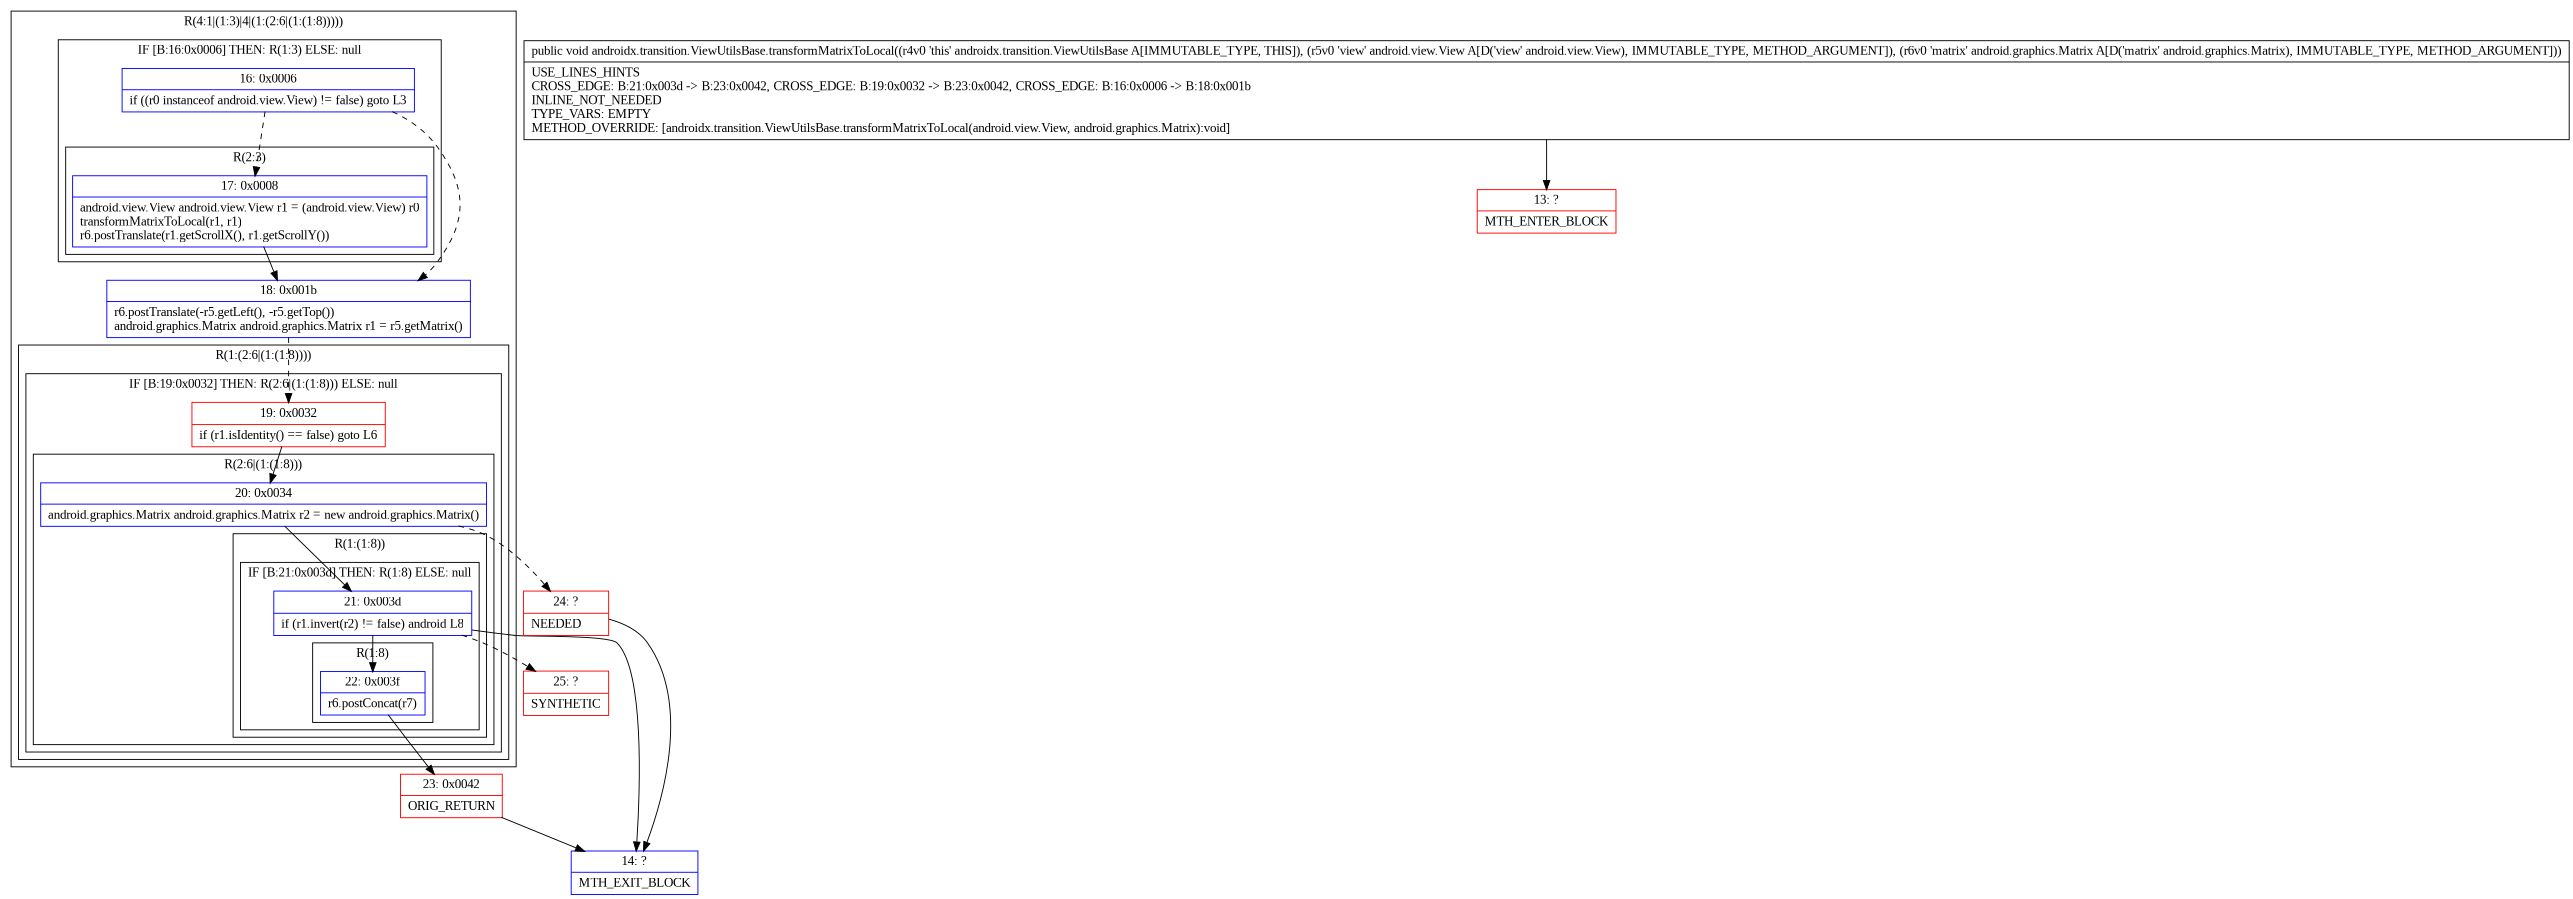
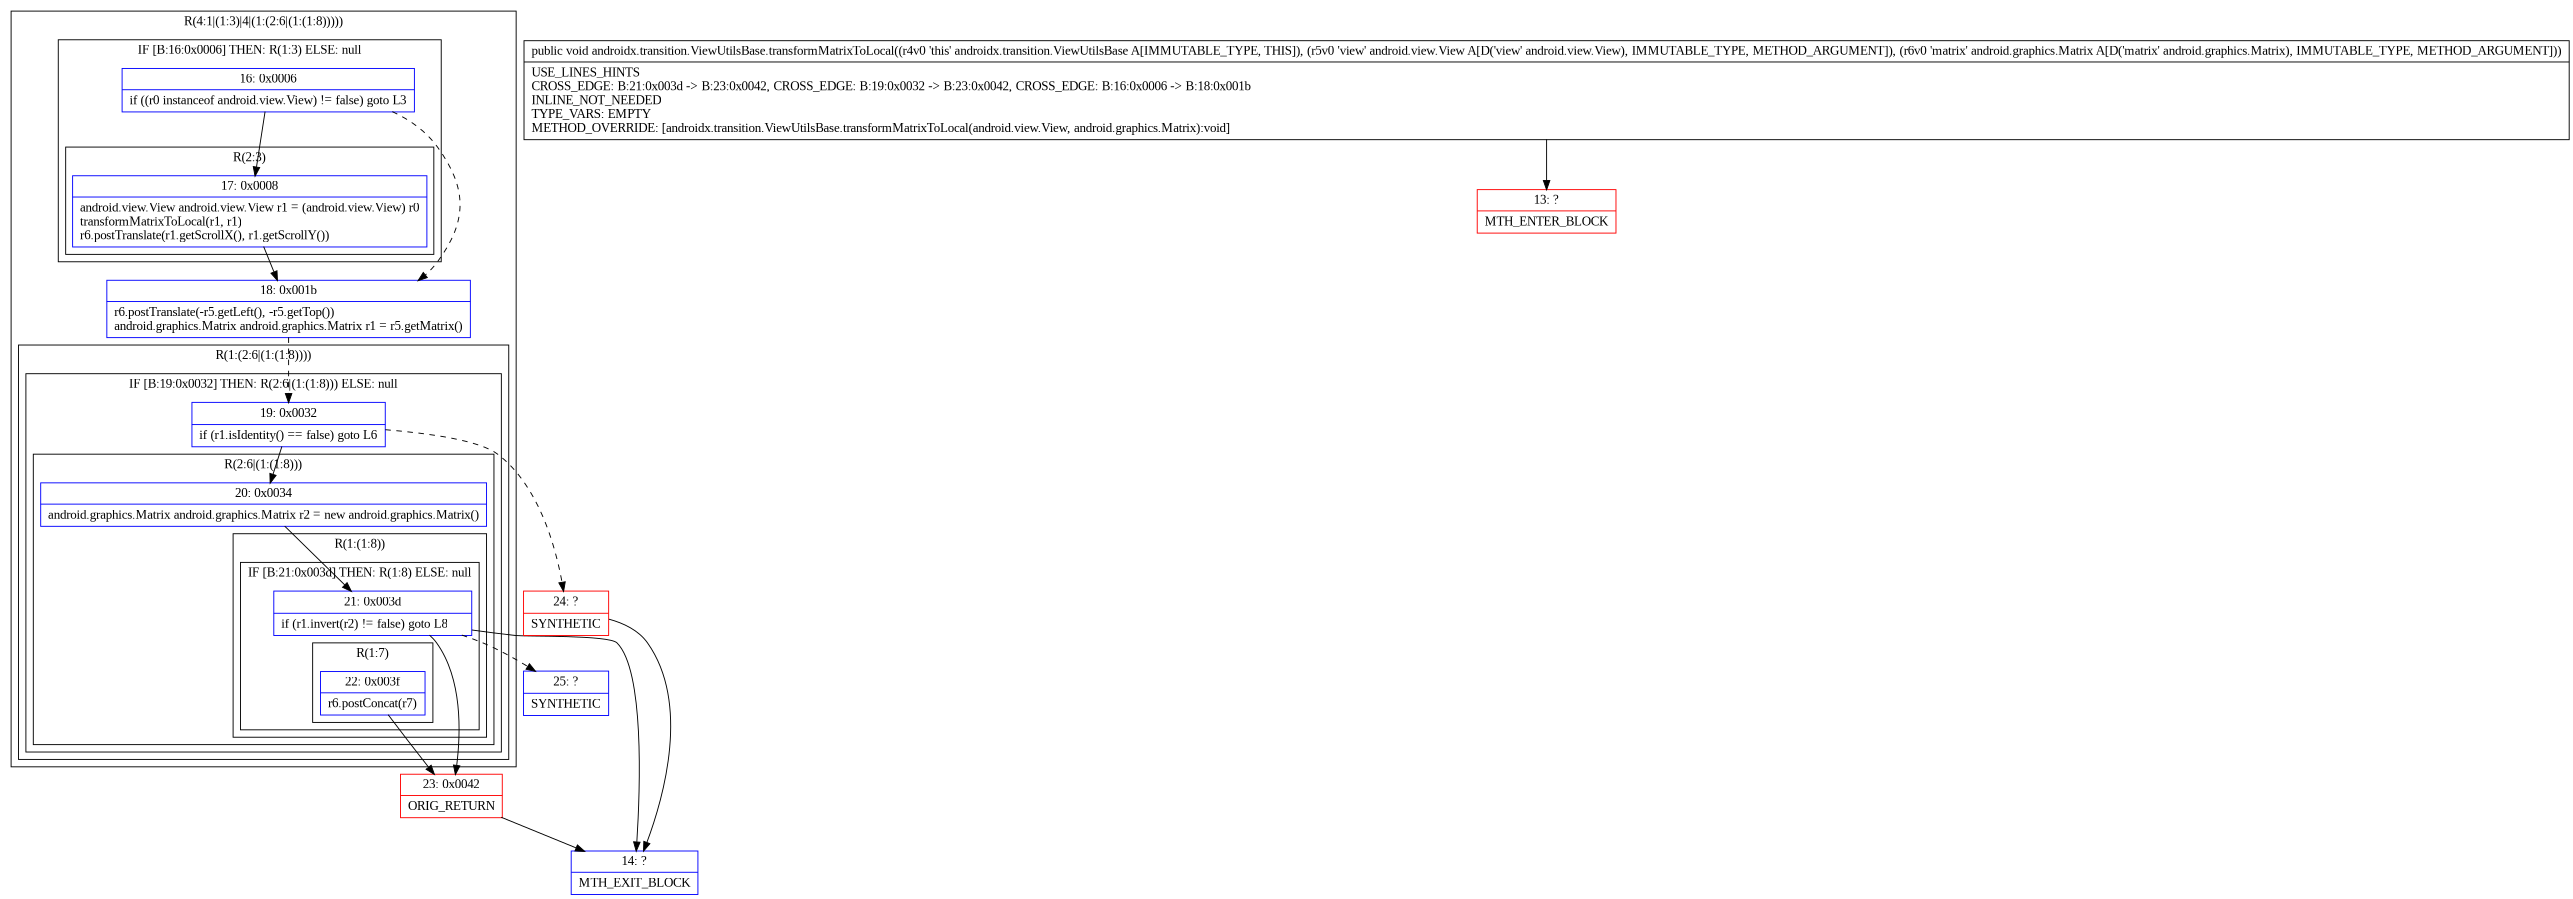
edge "16: 0x0006" -> "17: 0x0008": style dashed -> solid
node "19: 0x0032": color red -> blue
edge "20: 0x0034" -> "24: ?": now "19: 0x0032" -> "24: ?"
node "21: 0x003d": text "if (r1.invert(r2) != false) android L8" -> "if (r1.invert(r2) != false) goto L8"
node "24: ?": text "NEEDED" -> "SYNTHETIC"
edge "21: 0x003d" -> "22: 0x003f": now "21: 0x003d" -> "23: 0x0042"
cluster "R(1:8)": label "R(1:8)" -> "R(1:7)"
node "25: ?": color red -> blue
